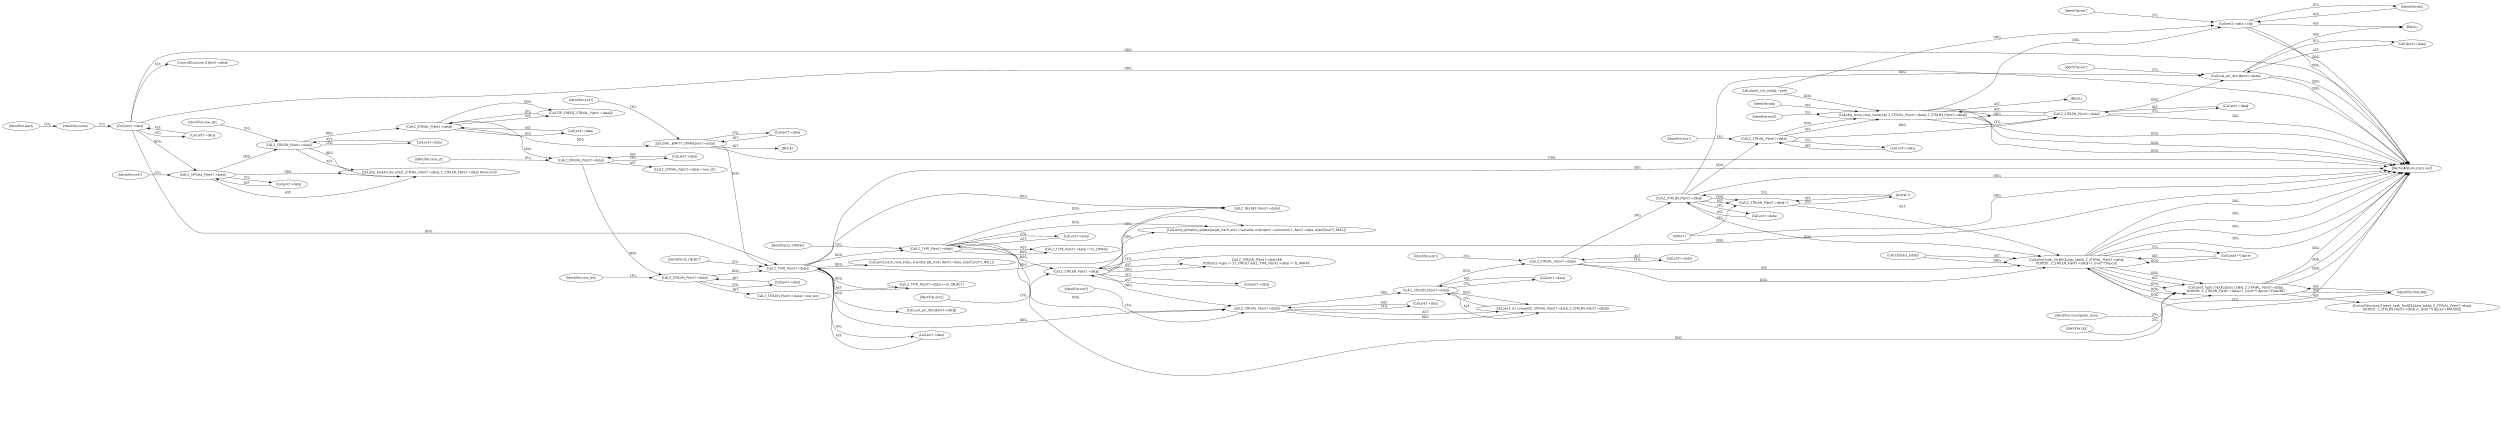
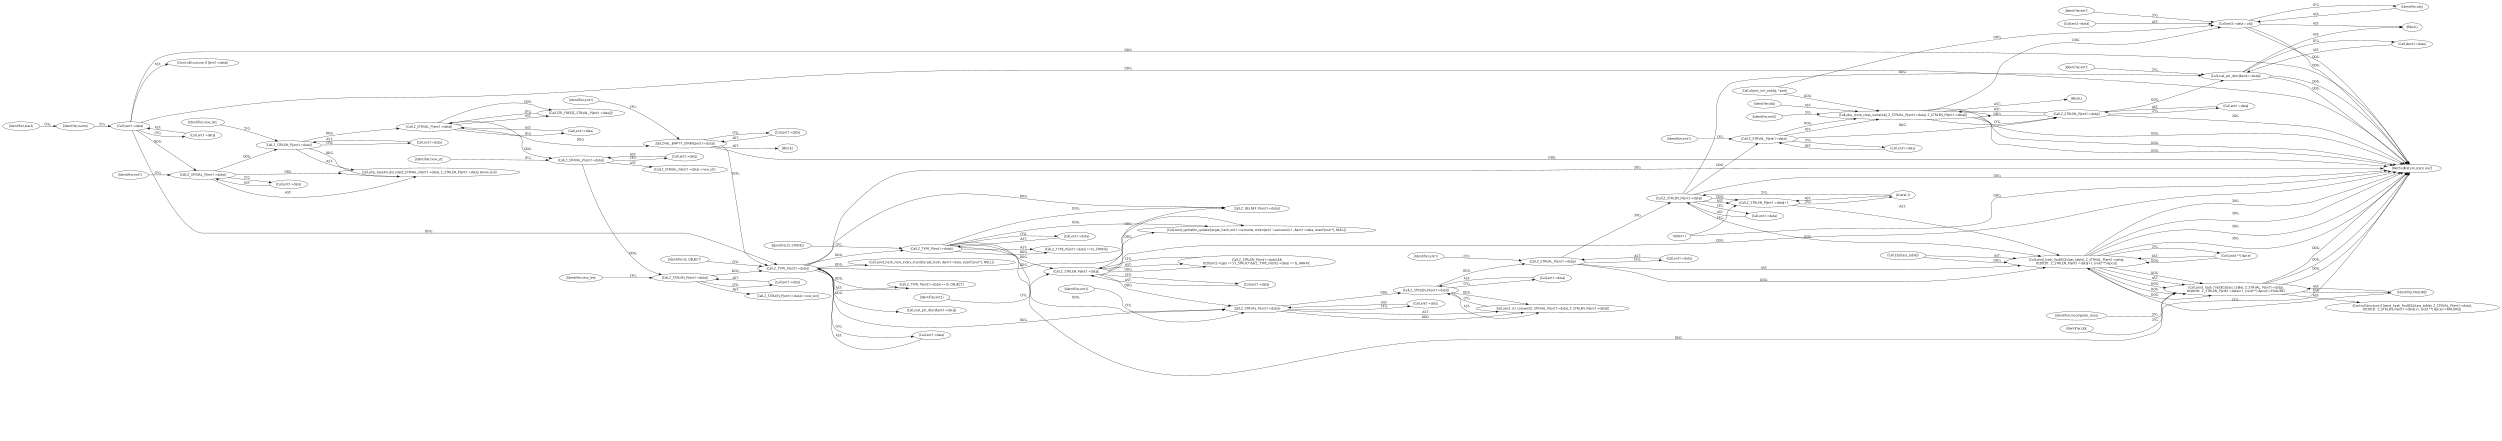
node "(Call,ent2->data)": added
